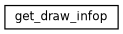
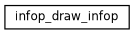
node "get_draw_infop": label "get_draw_infop" -> "infop_draw_infop"
